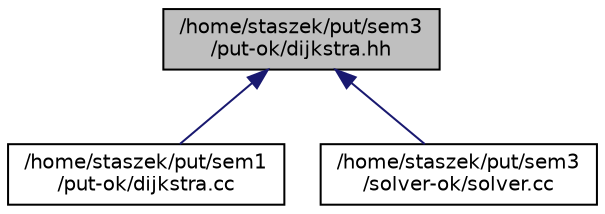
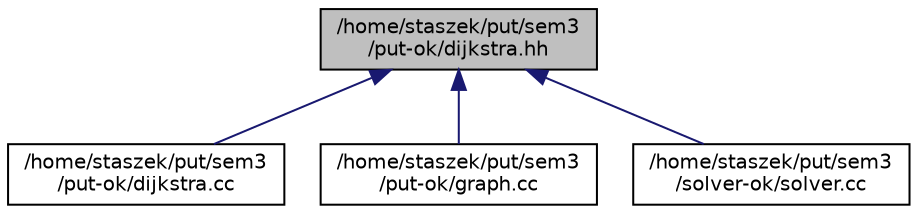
node "/home/staszek/put/sem1 /put-ok/dijkstra.cc": label "/home/staszek/put/sem1 /put-ok/dijkstra.cc" -> "/home/staszek/put/sem3 /put-ok/dijkstra.cc"
node "/home/staszek/put/sem3 /put-ok/graph.cc": added
